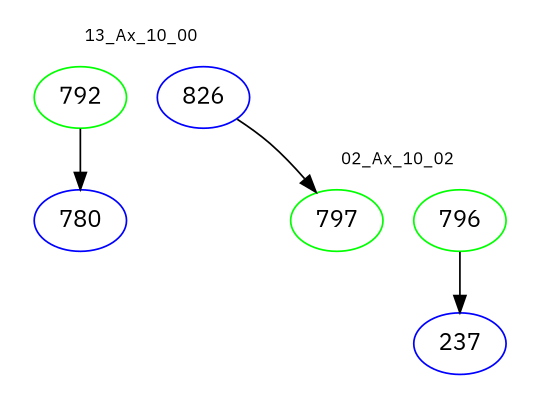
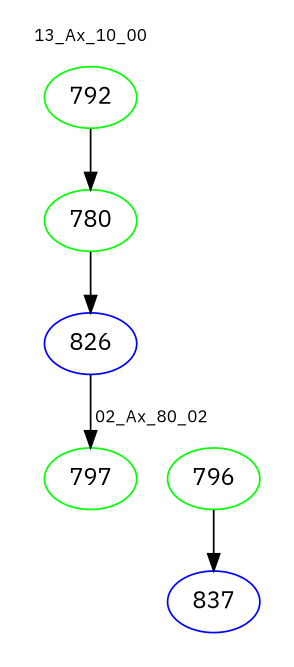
cluster "02_Ax_10_02": label "02_Ax_10_02" -> "02_Ax_80_02"
node "780": color blue -> green
edge "780" -> "826": added
node "237": label "237" -> "837"
